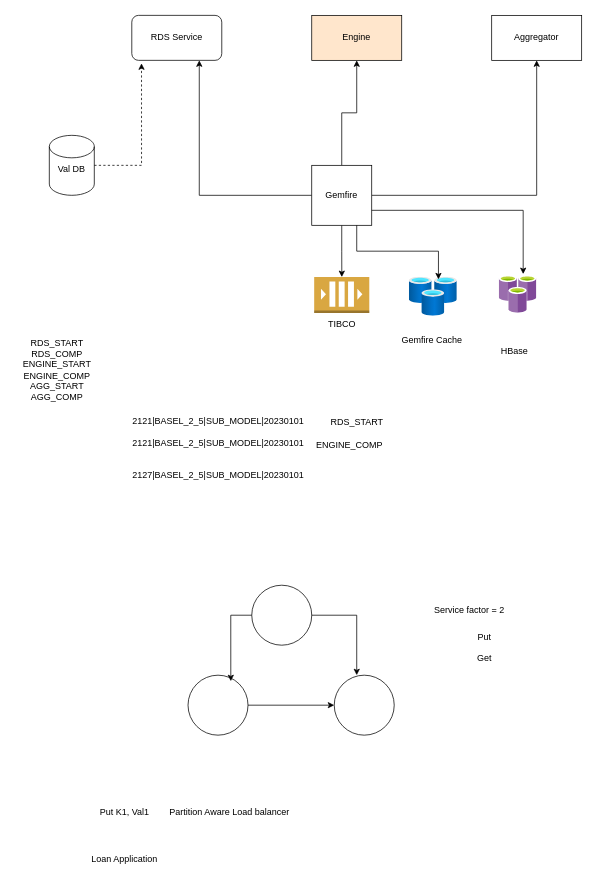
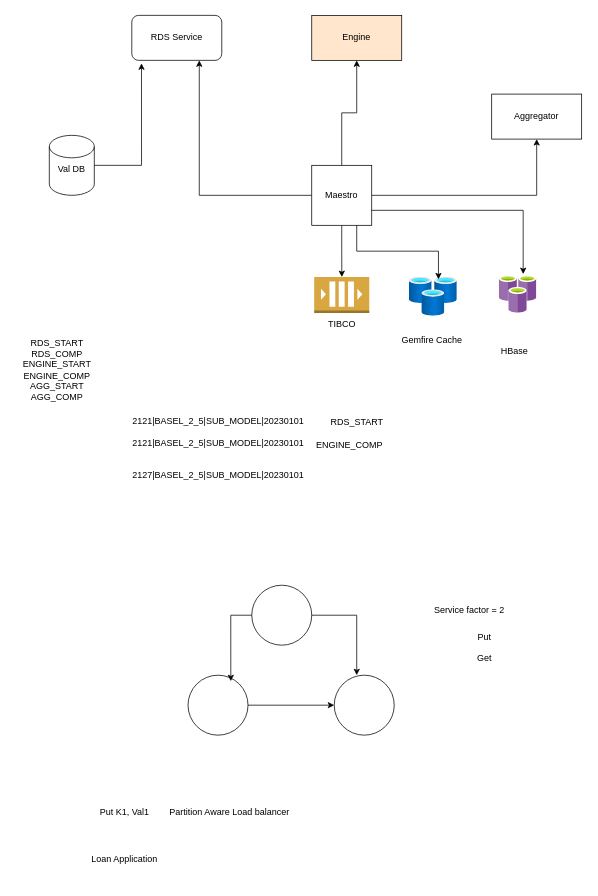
node "Aggregator": moved (537, 38) -> (537, 117)
edge "Val DB" -> "RDS Service": style dashed -> solid
node "Gemfire": label "Gemfire" -> "Maestro"
